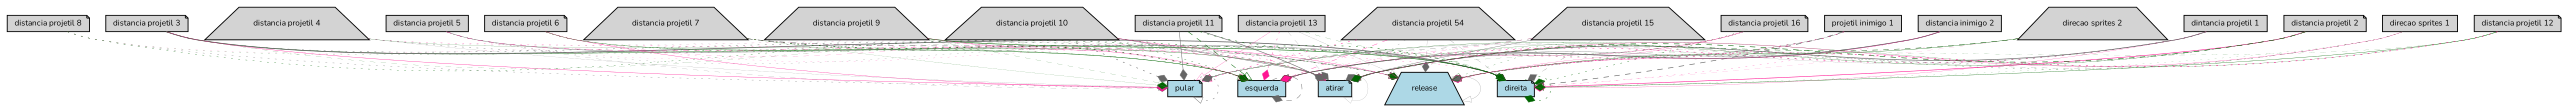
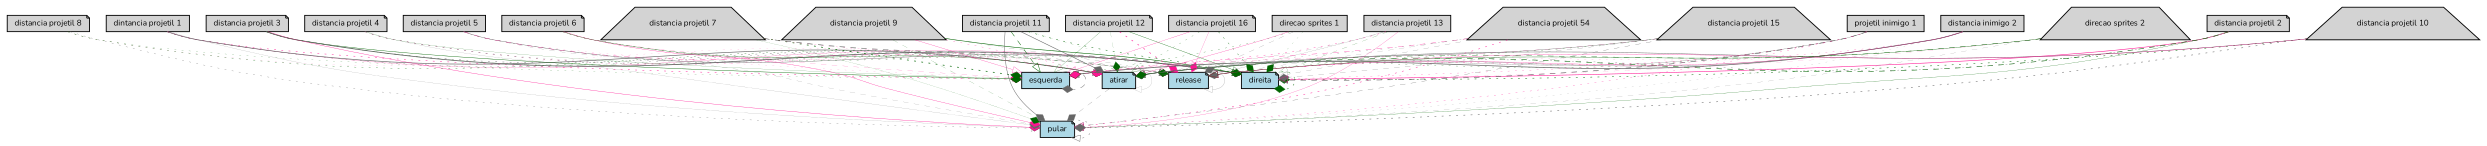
node "distancia projetil 4": shape trapezium -> note
edge "distancia projetil 16" -> "pular": now "atirar" -> "pular"
edge "distancia projetil 10" -> "esquerda": removed
node "release": shape trapezium -> note
